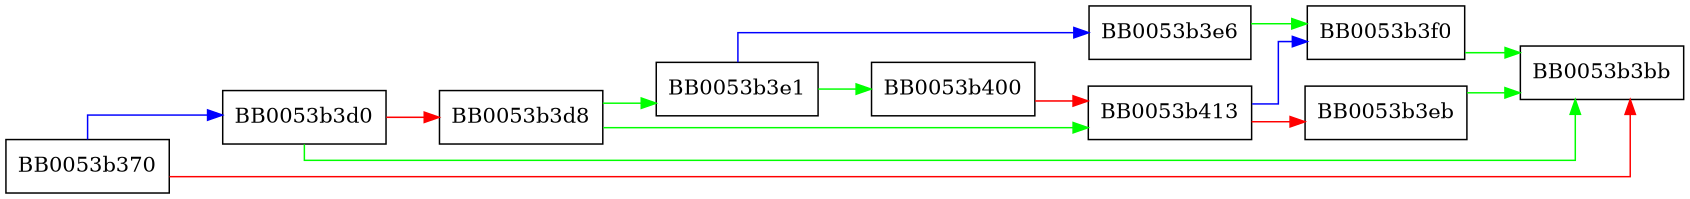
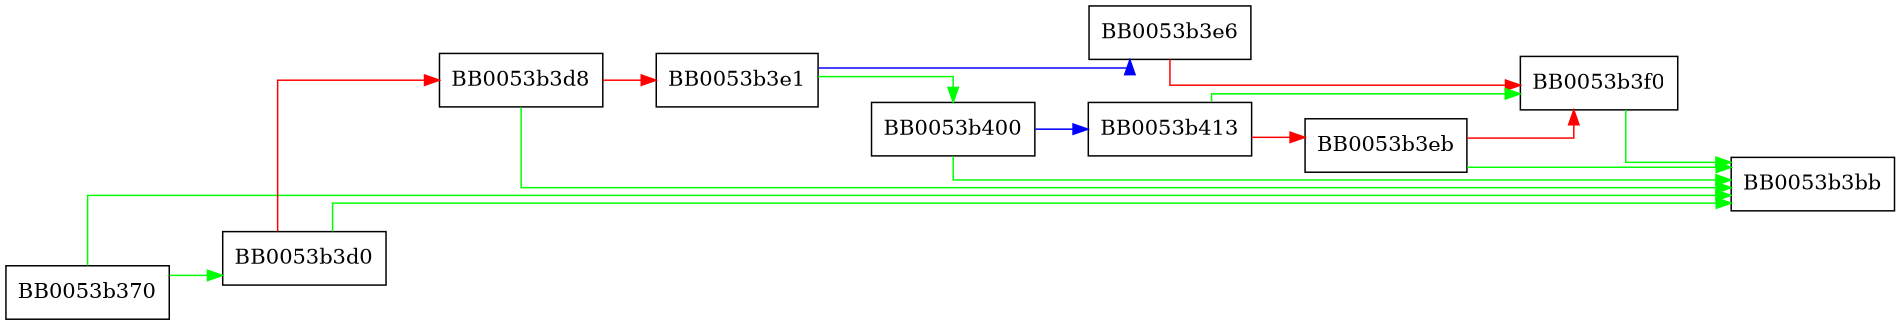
edge "BB0053b3e6" -> "BB0053b3f0": color green -> red
edge "BB0053b413" -> "BB0053b3f0": color blue -> green
edge "BB0053b400" -> "BB0053b413": color red -> blue
edge "BB0053b3d8" -> "BB0053b3e1": color green -> red
edge "BB0053b370" -> "BB0053b3d0": color blue -> green
edge "BB0053b3d8" -> "BB0053b413": now "BB0053b3d8" -> "BB0053b3bb"
edge "BB0053b3eb" -> "BB0053b3f0": added
edge "BB0053b370" -> "BB0053b3bb": color red -> green
edge "BB0053b400" -> "BB0053b3bb": added
